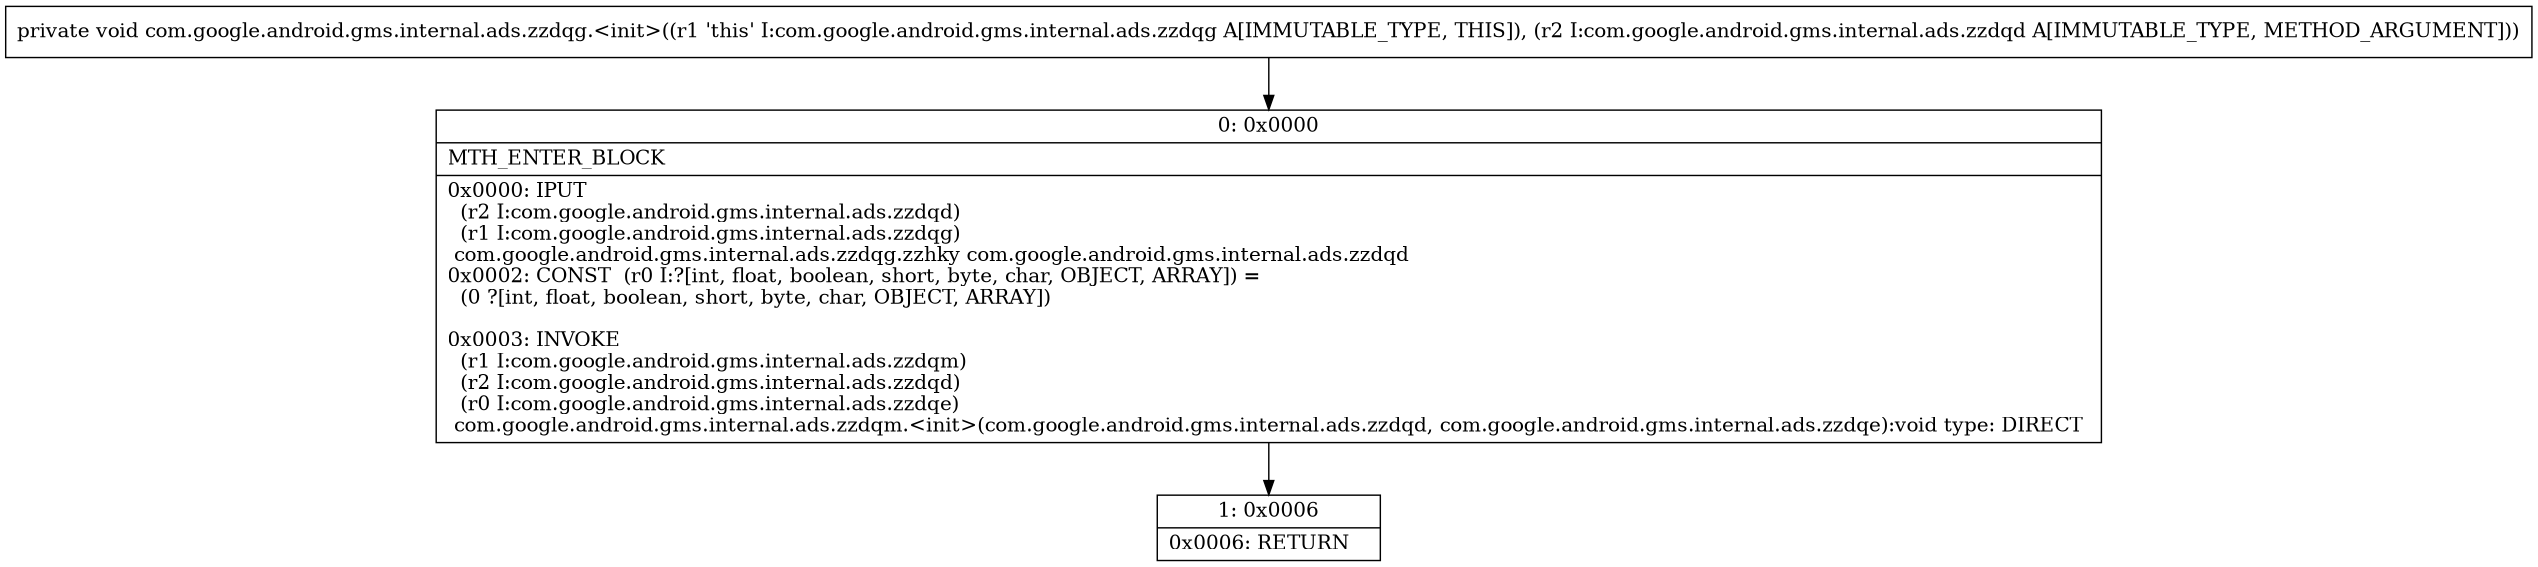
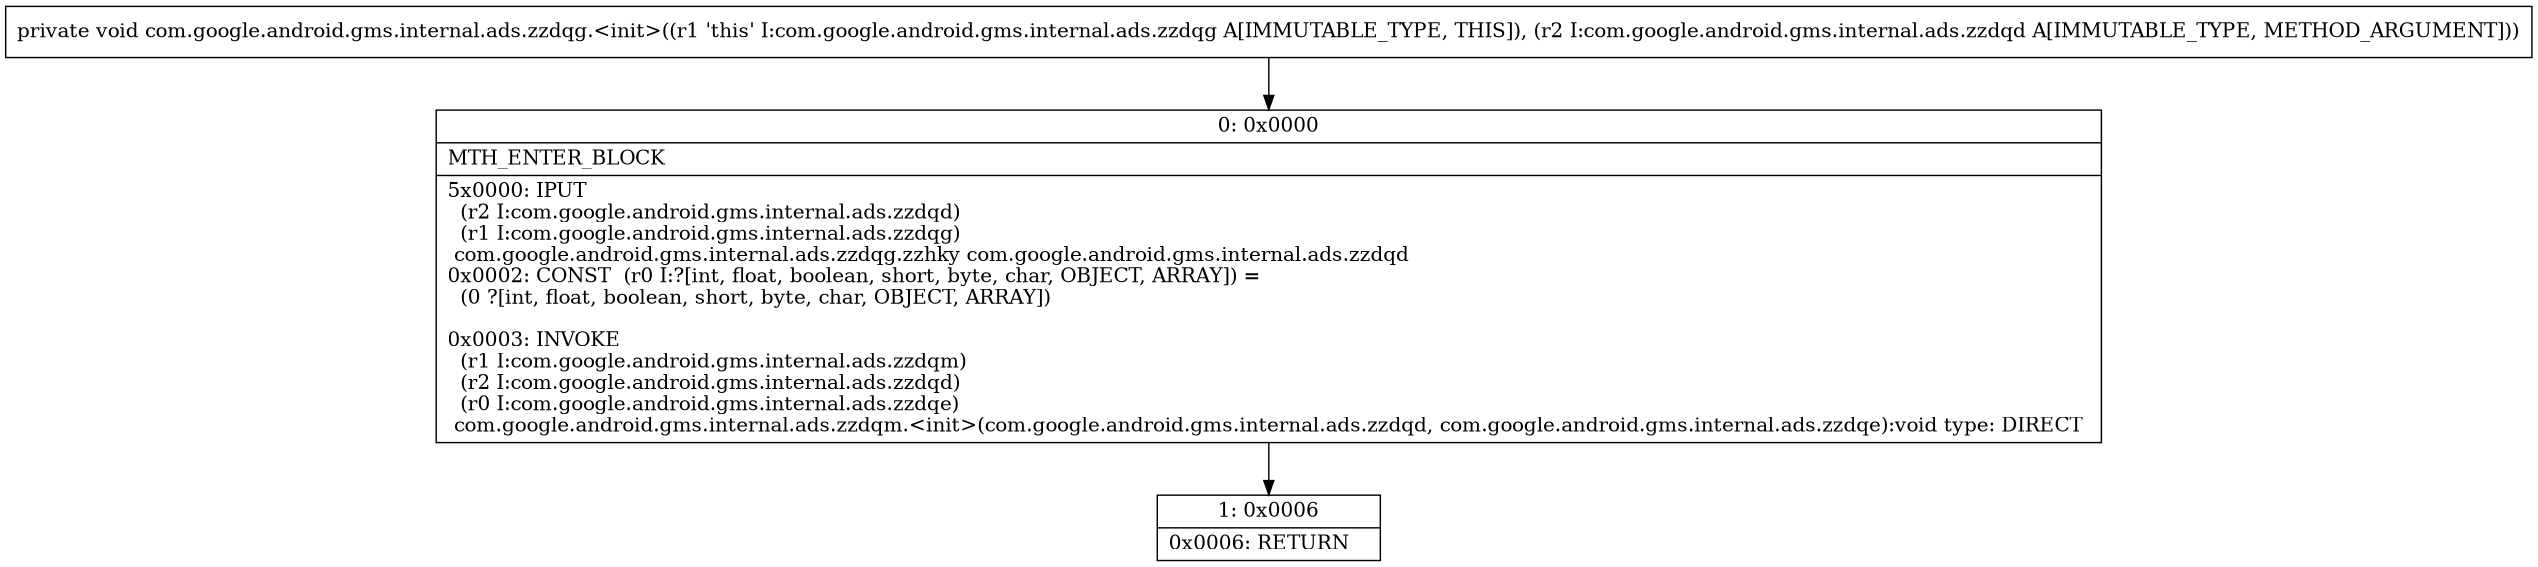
node "0: 0x0000": text "0x0000: IPUT" -> "5x0000: IPUT"
